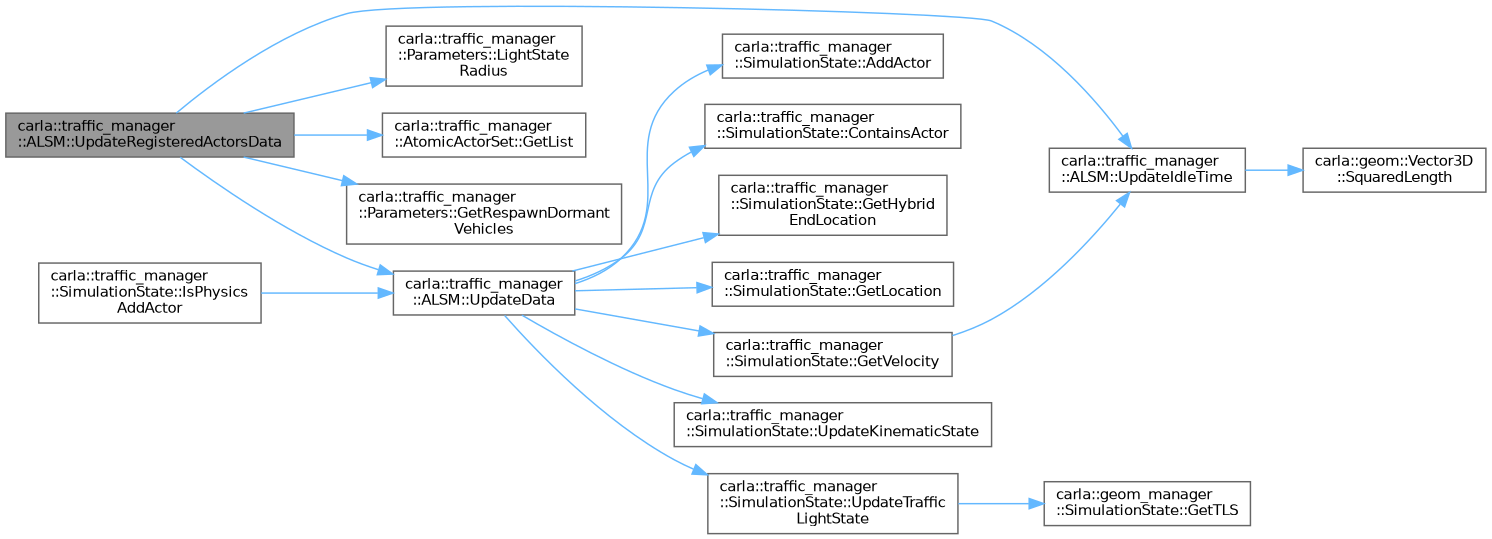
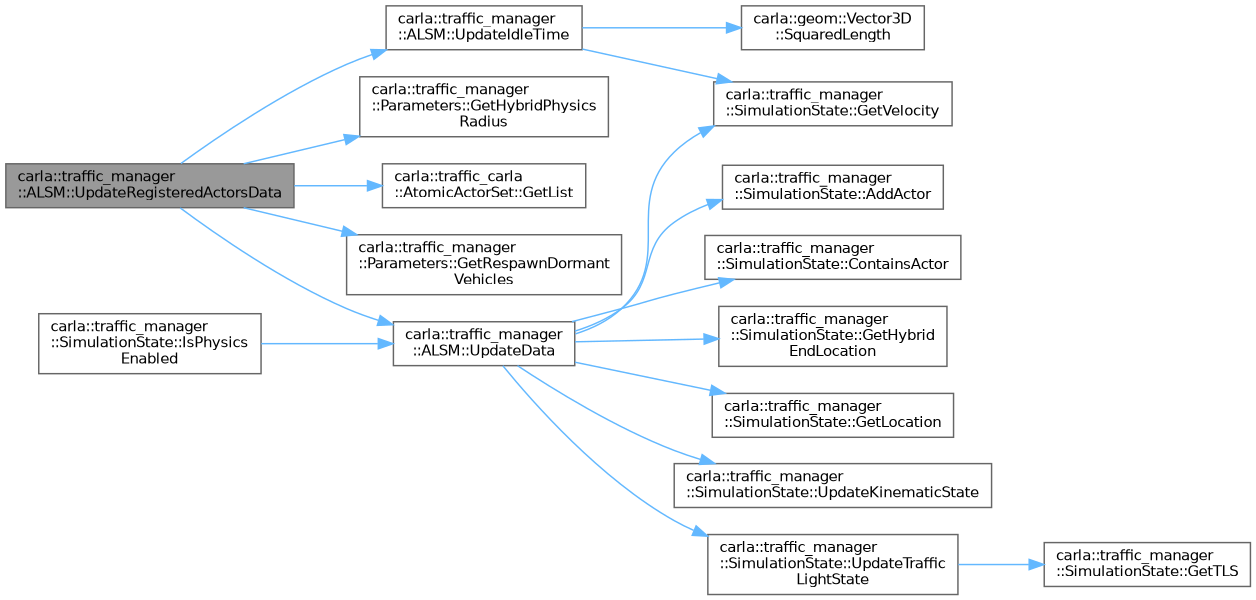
node "carla::traffic_manager ::Parameters::LightState Radius": label "carla::traffic_manager ::Parameters::LightState Radius" -> "carla::traffic_manager ::Parameters::GetHybridPhysics Radius"
node "carla::traffic_manager ::AtomicActorSet::GetList": label "carla::traffic_manager ::AtomicActorSet::GetList" -> "carla::traffic_carla ::AtomicActorSet::GetList"
edge "carla::traffic_manager ::SimulationState::GetVelocity" -> "carla::traffic_manager ::ALSM::UpdateIdleTime": reversed
node "carla::traffic_manager ::SimulationState::IsPhysics AddActor": label "carla::traffic_manager ::SimulationState::IsPhysics AddActor" -> "carla::traffic_manager ::SimulationState::IsPhysics Enabled"
node "carla::geom_manager ::SimulationState::GetTLS": label "carla::geom_manager ::SimulationState::GetTLS" -> "carla::traffic_manager ::SimulationState::GetTLS"
